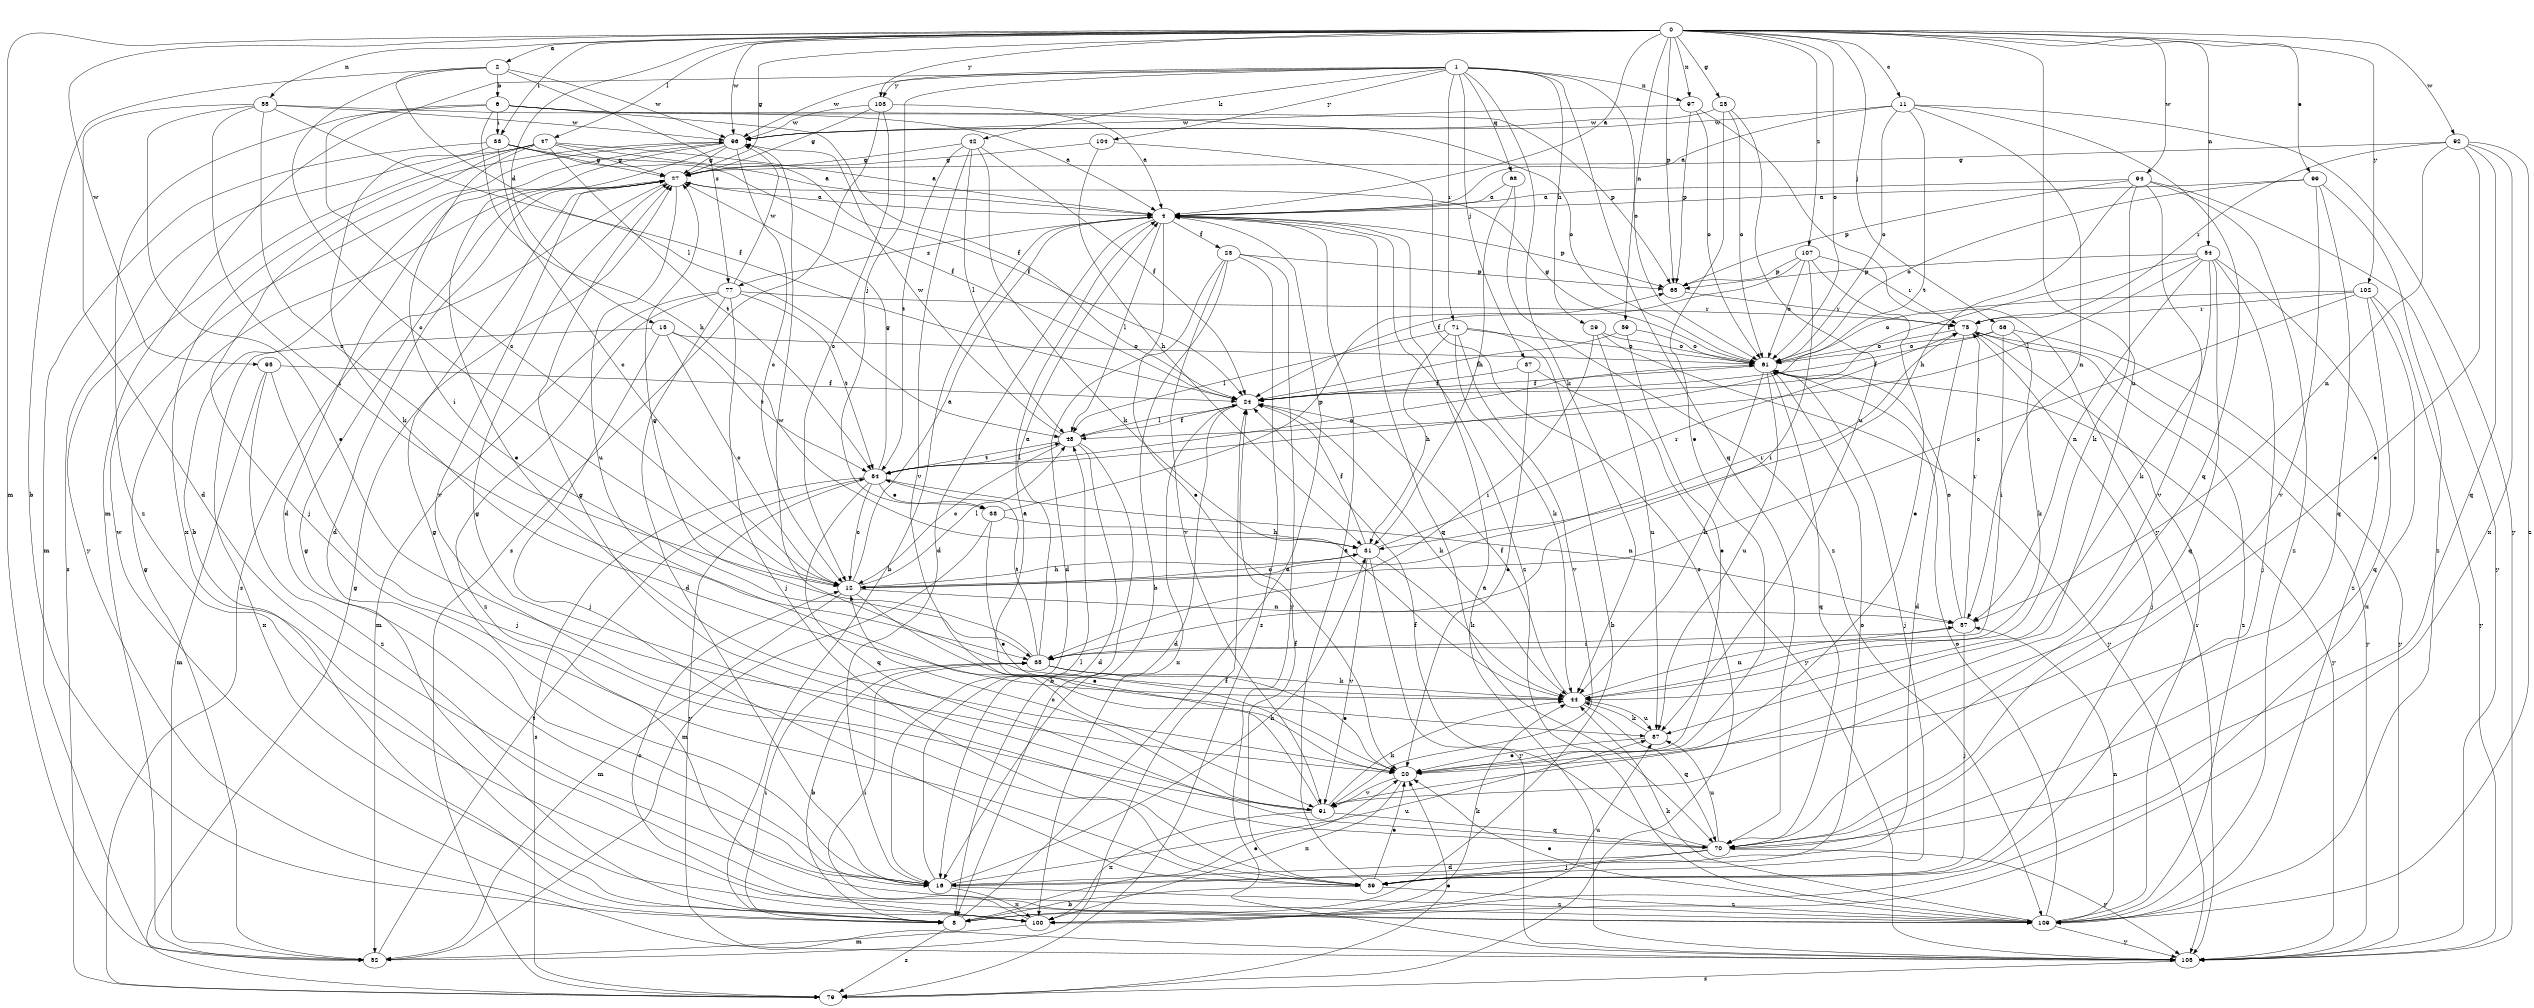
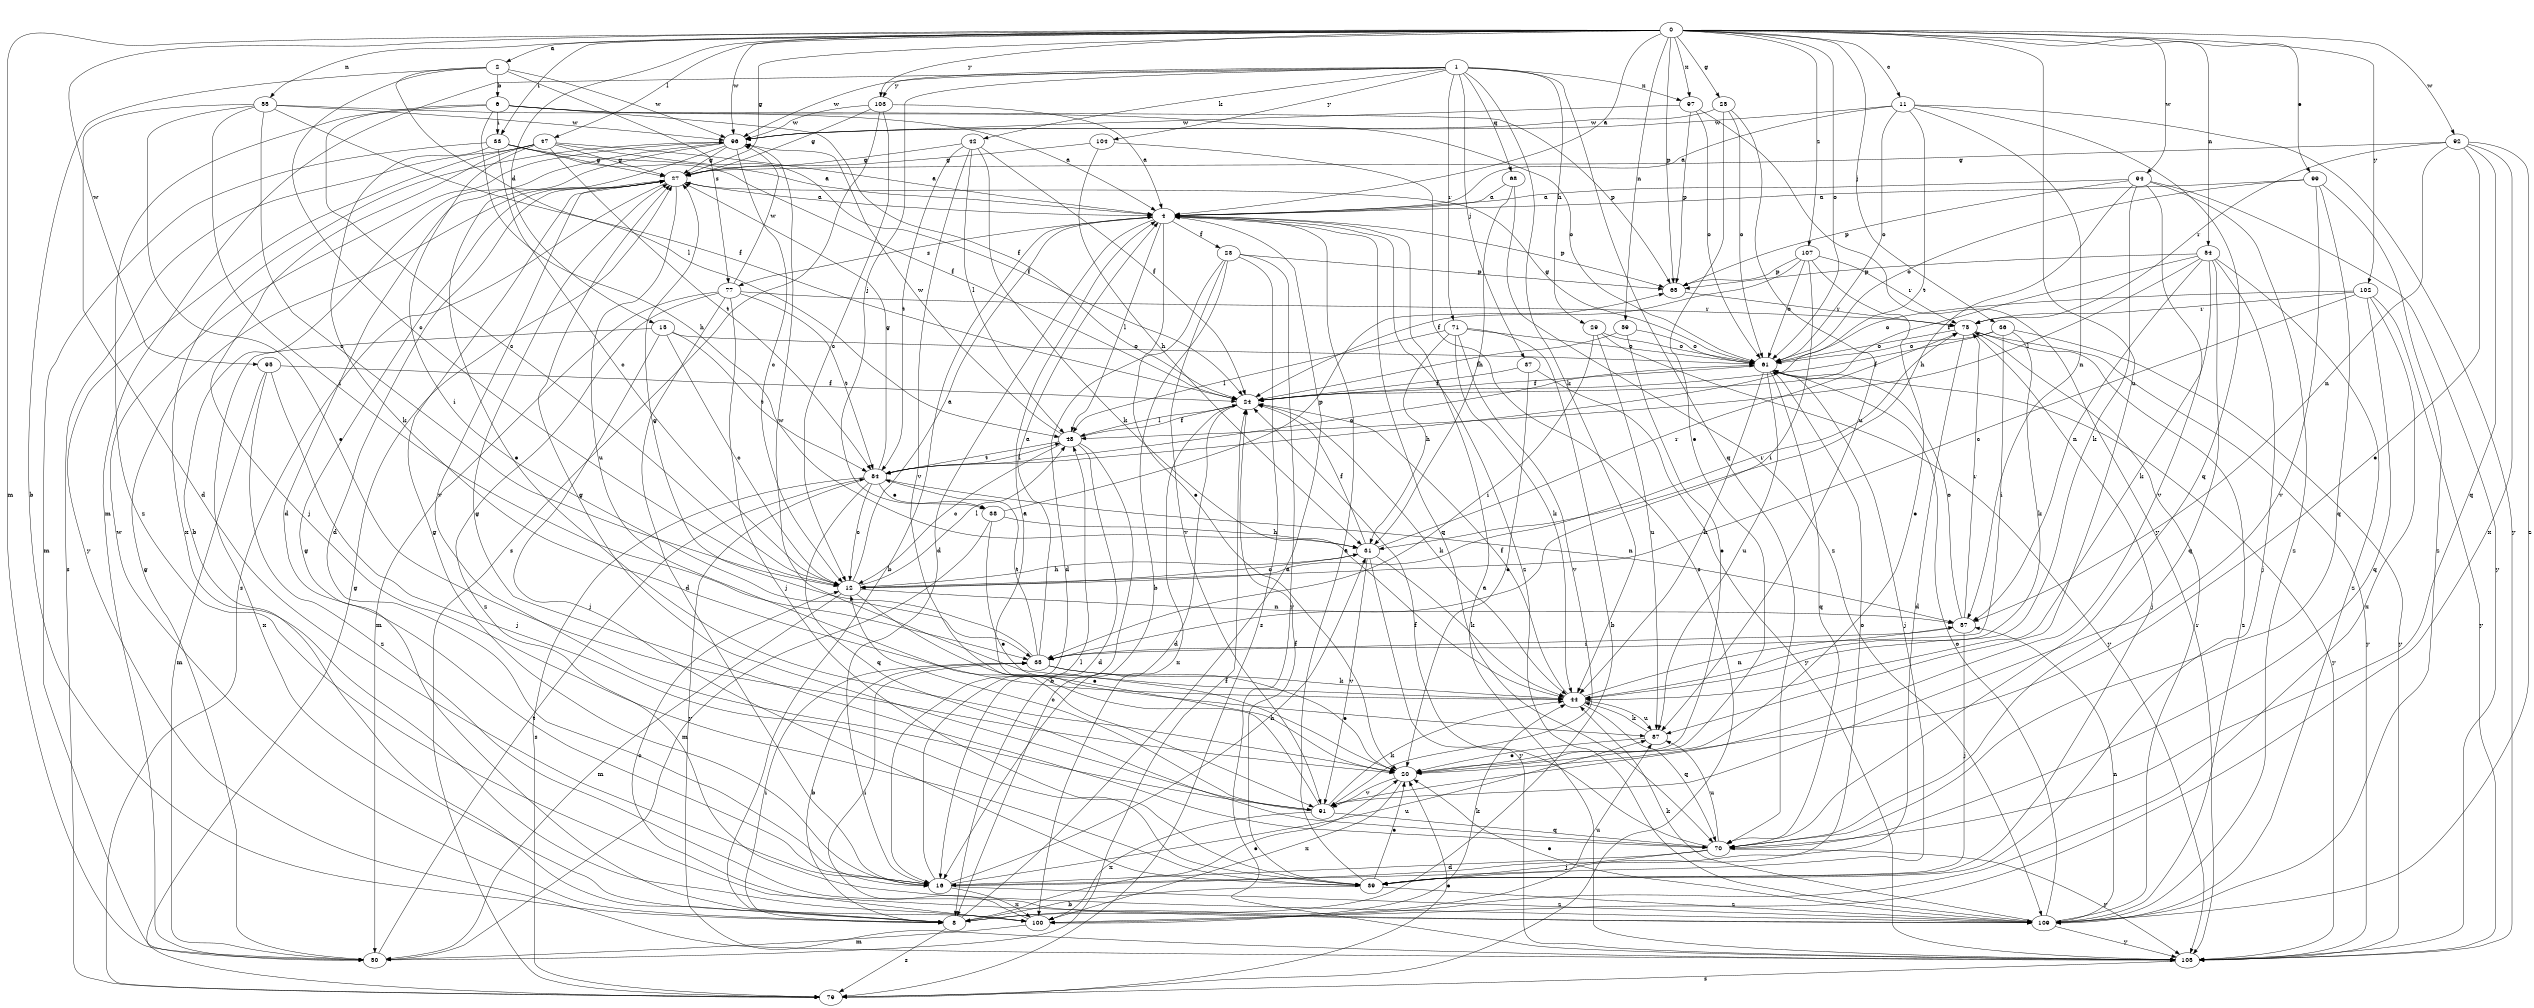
edge "1" -> "61": removed, label "o"
node "52": label "52" -> "50"
